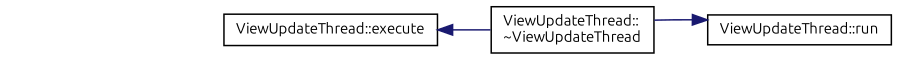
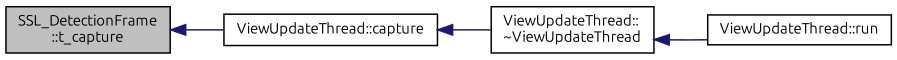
edge "ViewUpdateThread:: ~ViewUpdateThread" -> "ViewUpdateThread::run": reversed
node "SSL_DetectionFrame ::t_capture": added
node "ViewUpdateThread::execute": label "ViewUpdateThread::execute" -> "ViewUpdateThread::capture"
